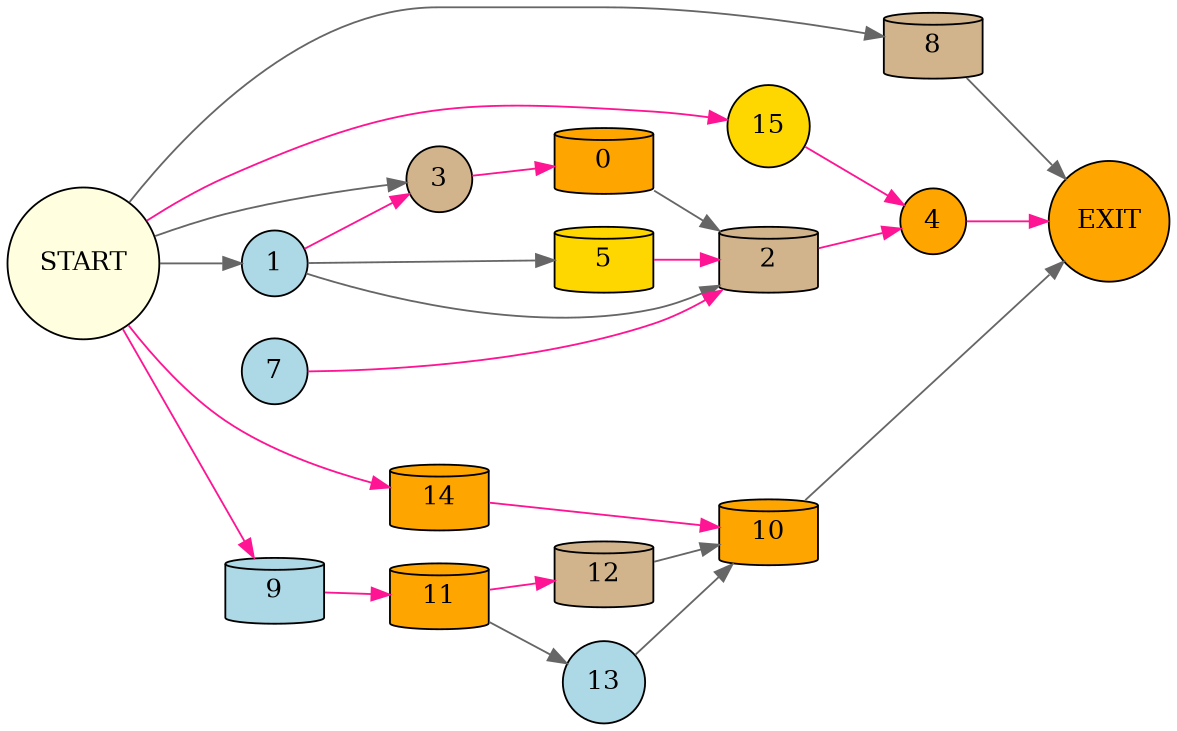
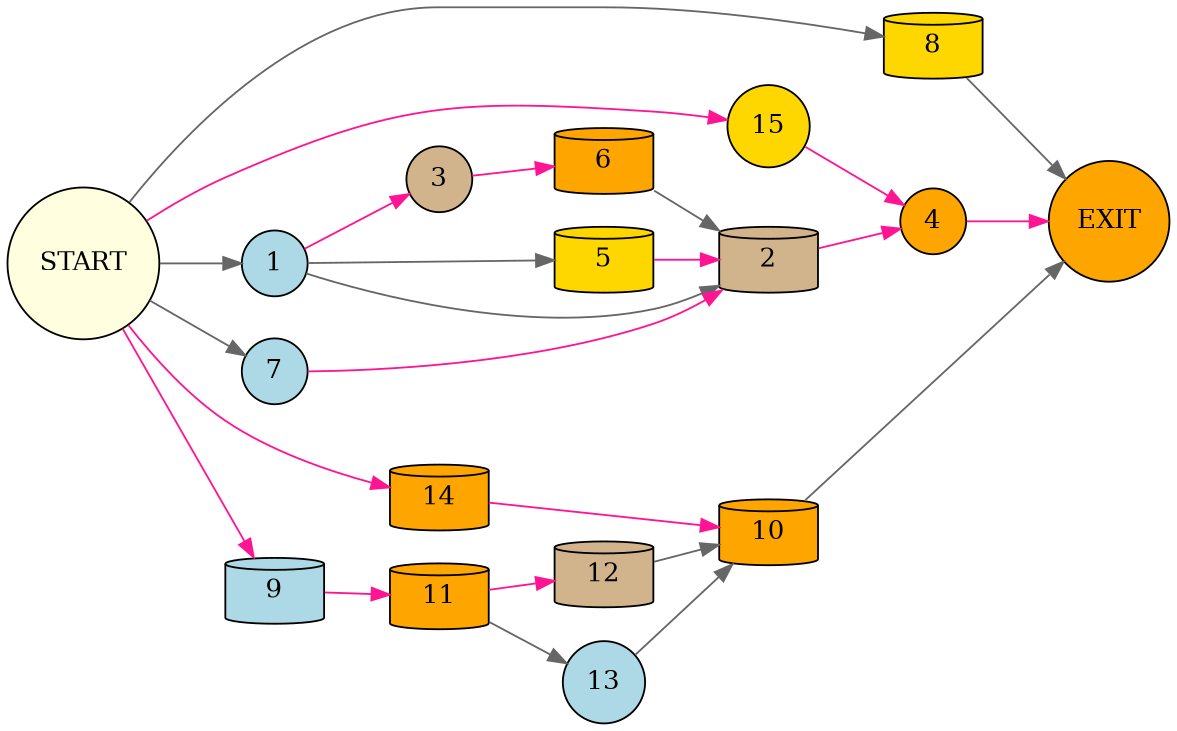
node "8": fillcolor tan -> gold
node "0": label "0" -> "6"
edge "START" -> "3": now "START" -> "7"
